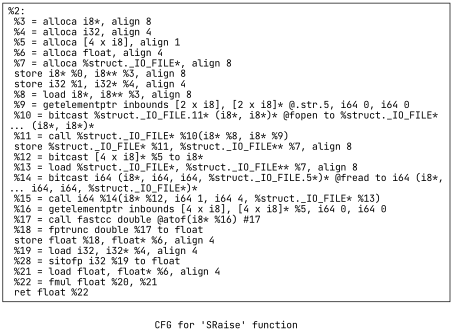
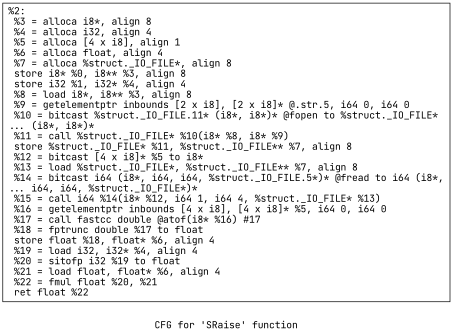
node "%2:": text "%28 = sitofp i32 %19 to float" -> "%20 = sitofp i32 %19 to float"
